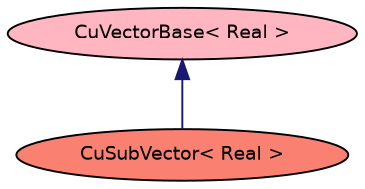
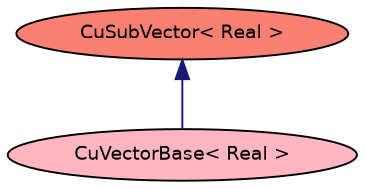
edge "CuSubVector< Real >" -> "CuVectorBase< Real >": reversed
